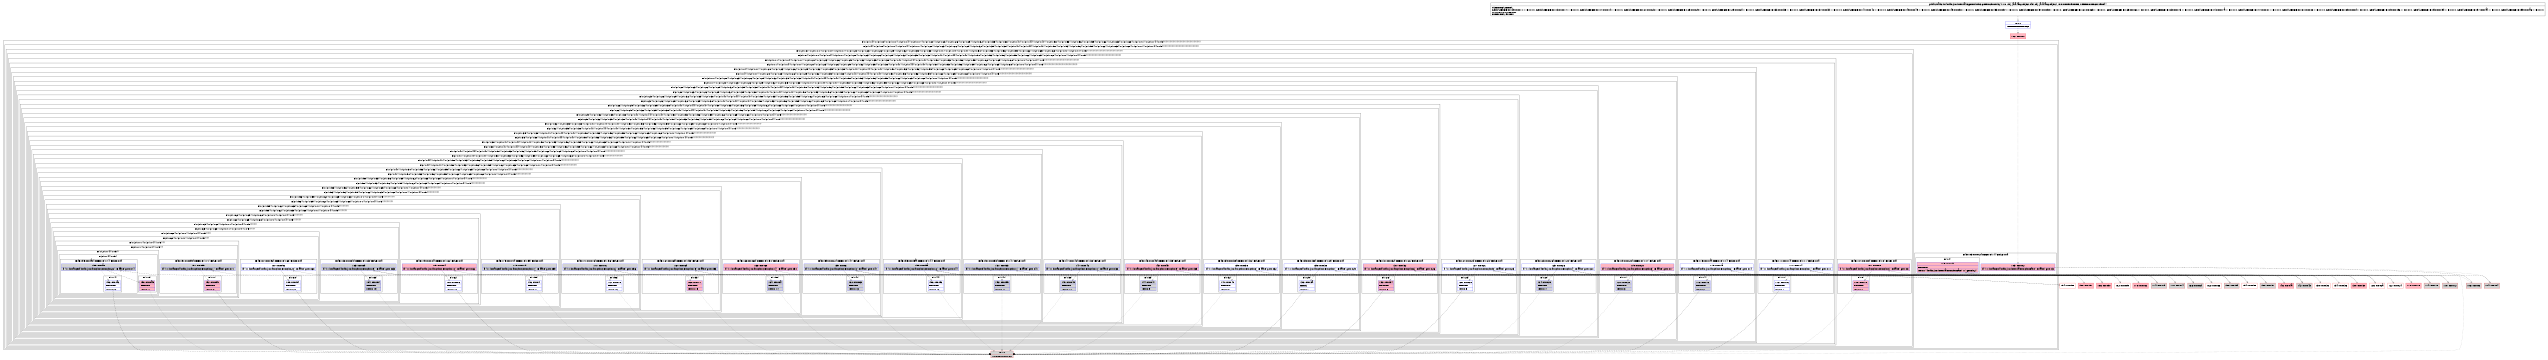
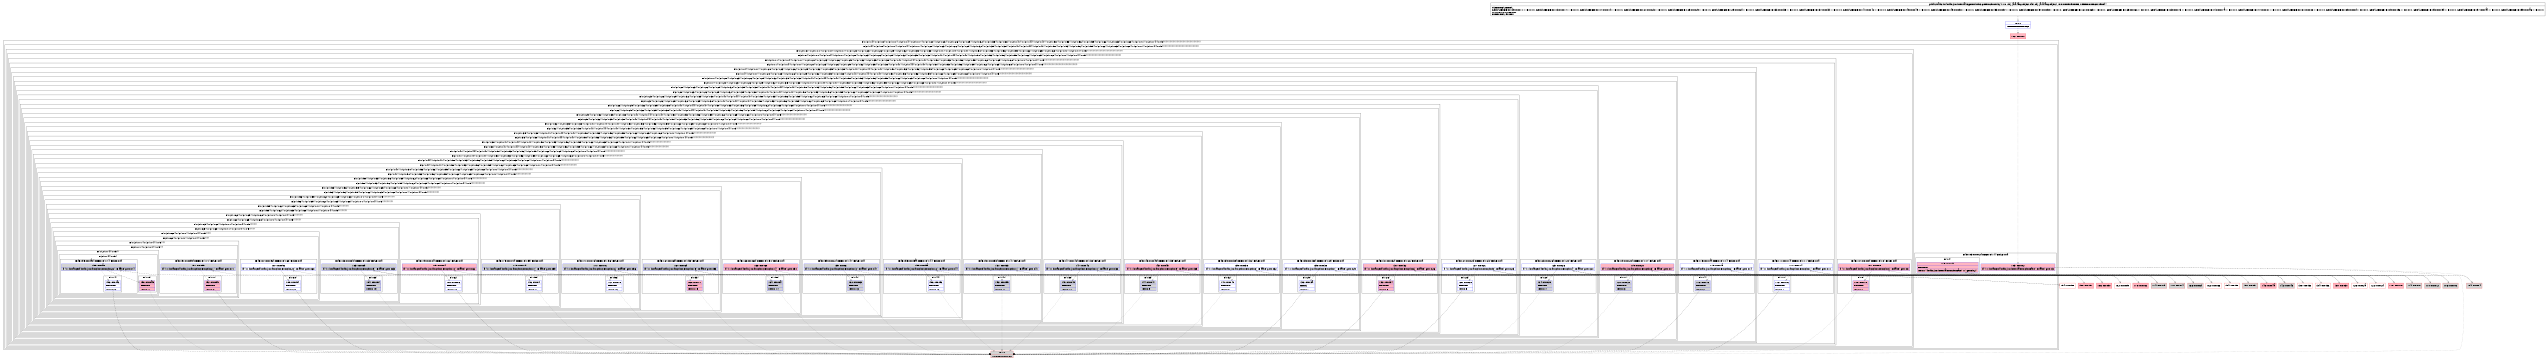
node "158: 0x005f": removed
